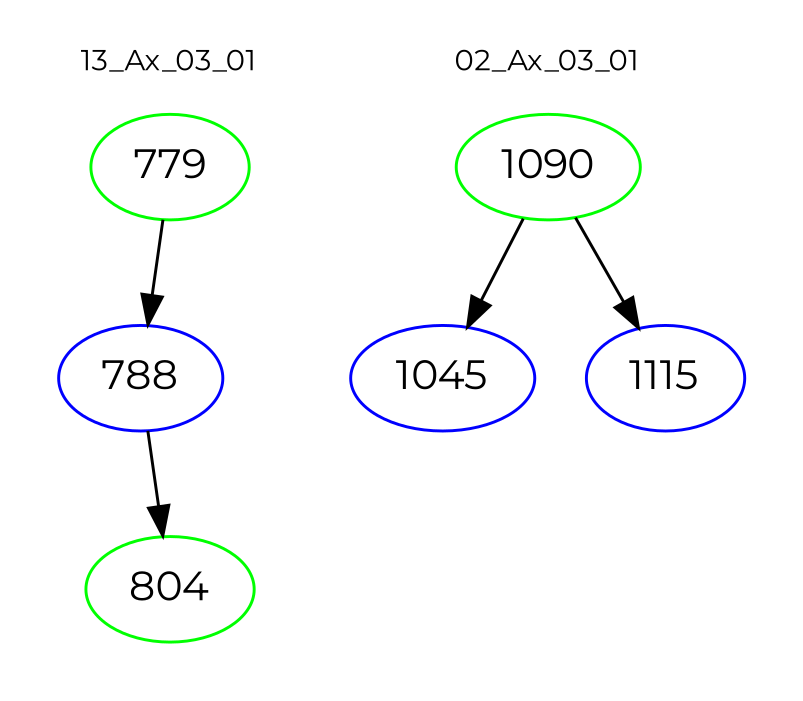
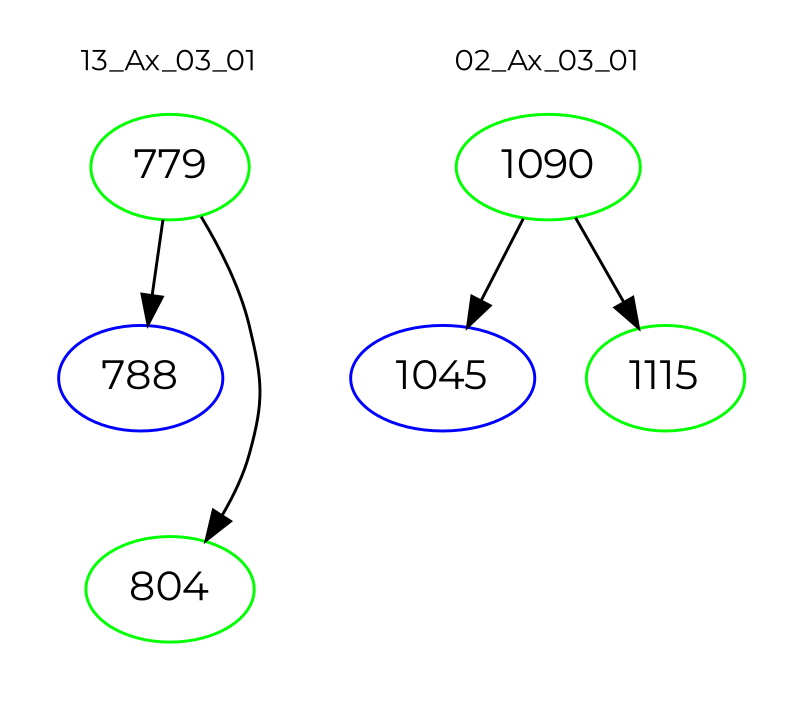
node "1115": color blue -> green
edge "788" -> "804": now "779" -> "804"
